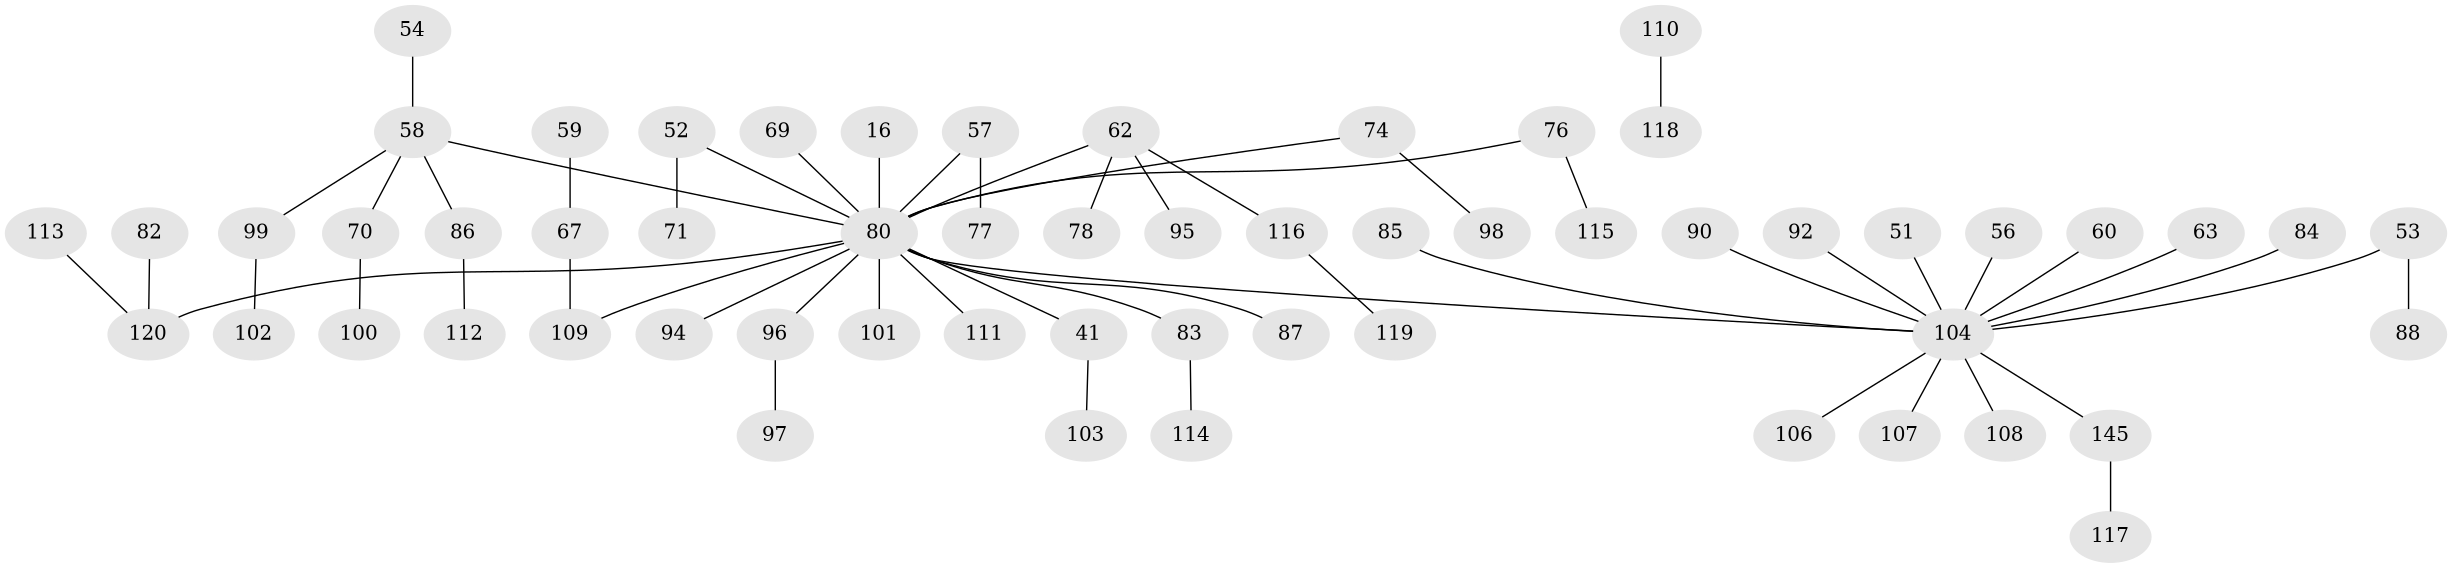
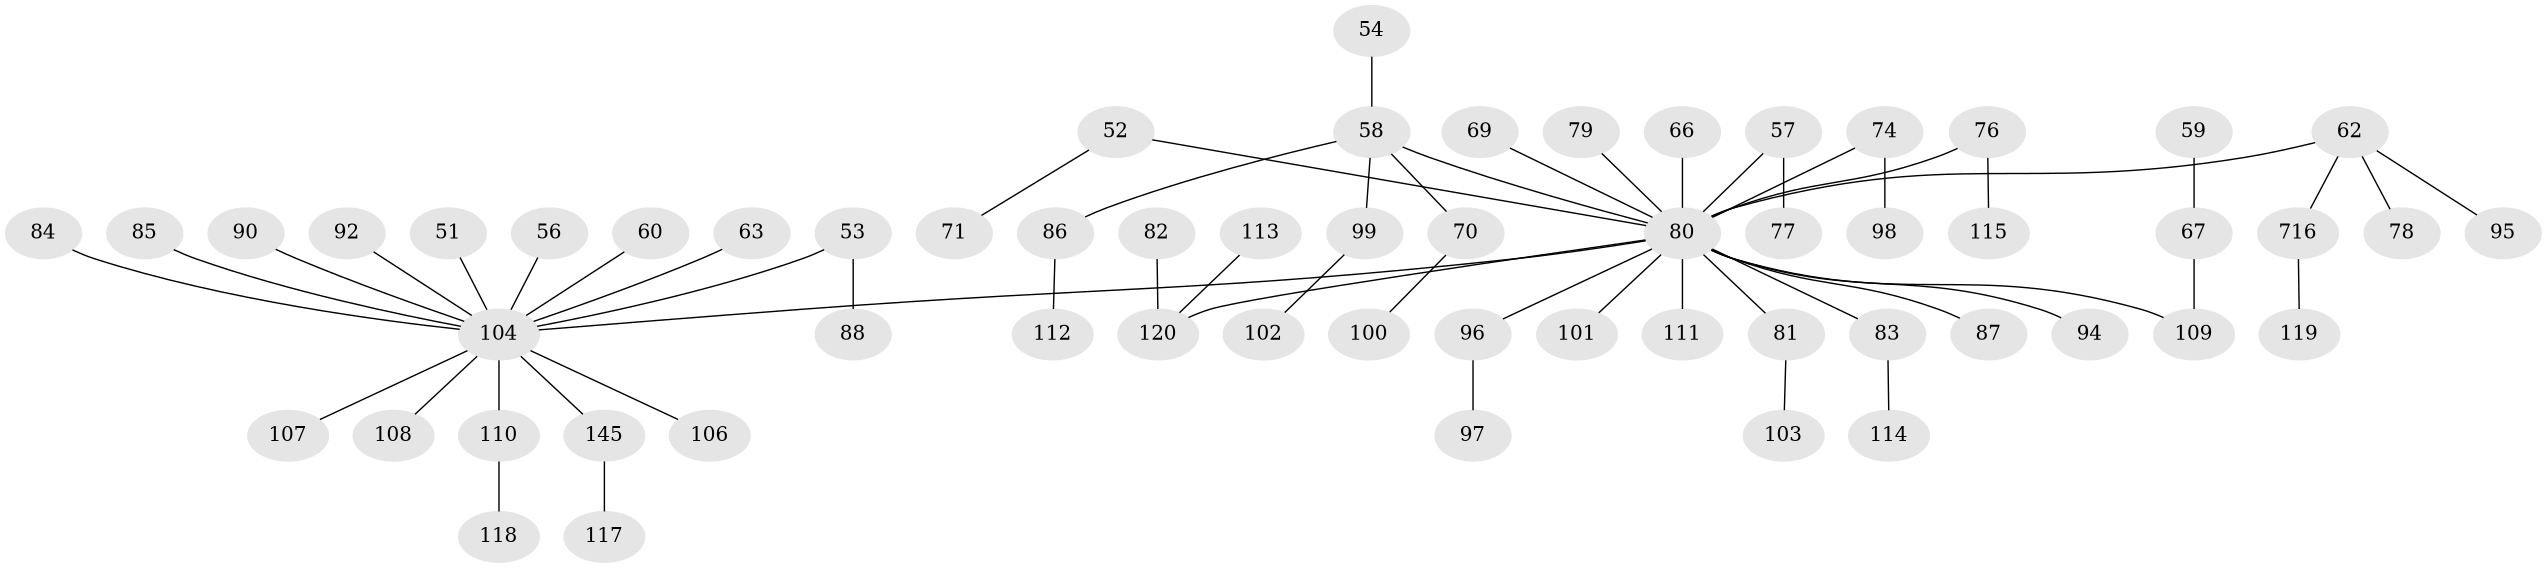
node "16": label "16" -> "66"
node "79": added
node "116": label "116" -> "716"
node "41": label "41" -> "81"
edge "104" -- "110": added
